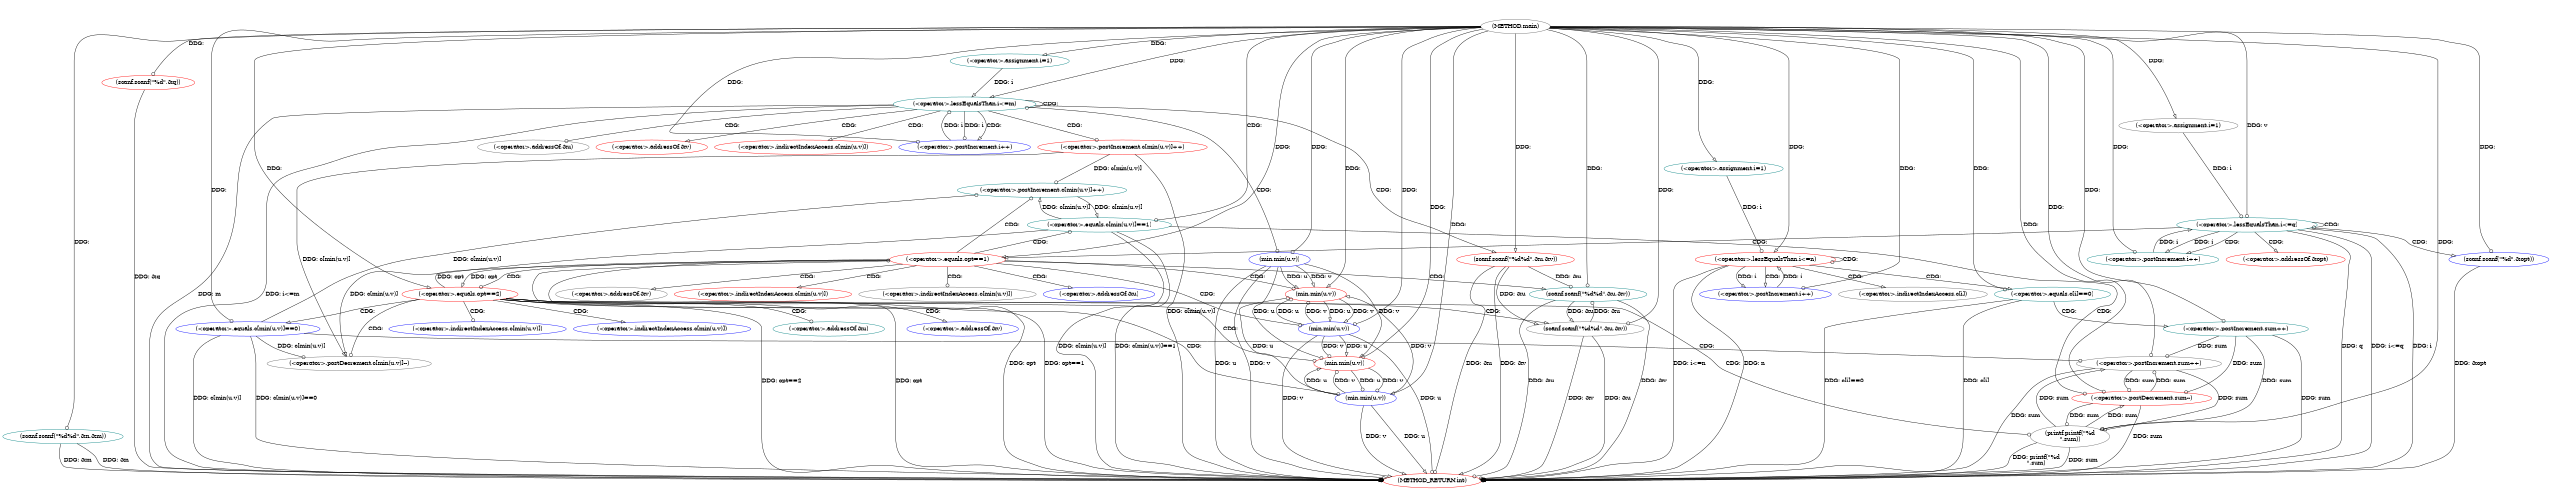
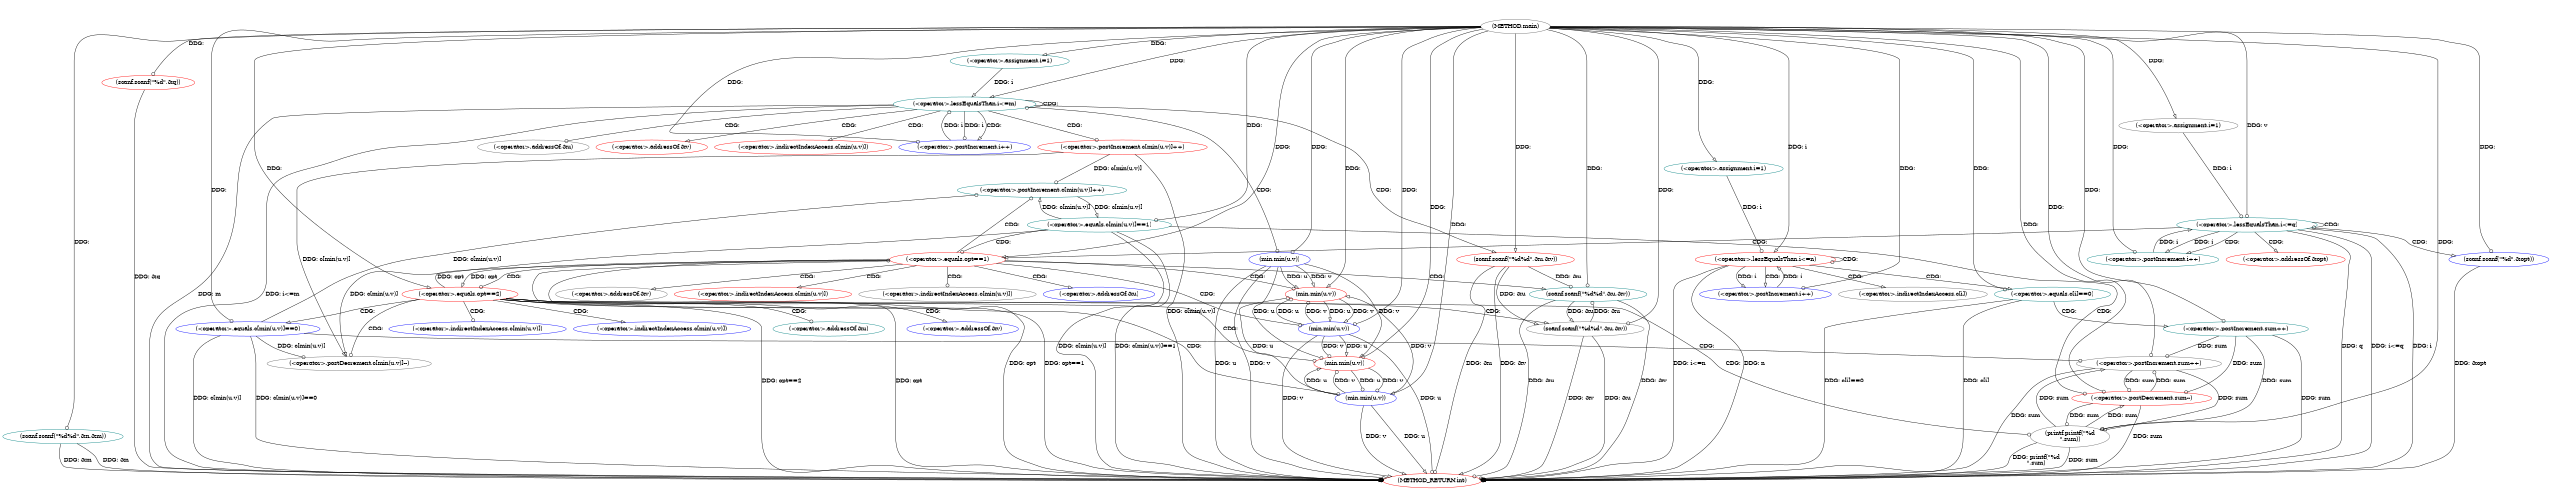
edge "(METHOD,main)" -> "(<operator>.equals,c[min(u,v)]==1)": label "CDG: " -> "DDG: "
edge "(METHOD,main)" -> "(<operator>.lessEqualsThan,i<=n)": label "DDG: " -> "DDG: i"
edge "(<operator>.equals,opt==1)" -> "(<operator>.equals,c[min(u,v)]==1)": reversed
